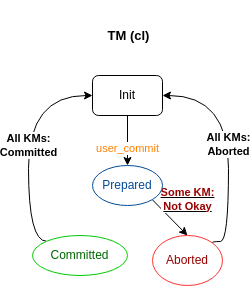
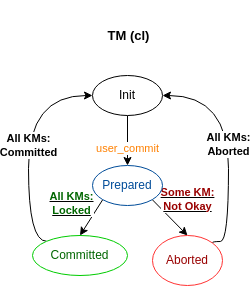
node "Init": shape rounded rectangle -> ellipse
edge "Prepared" -> "Committed": added, label "All KMs: Locked"
